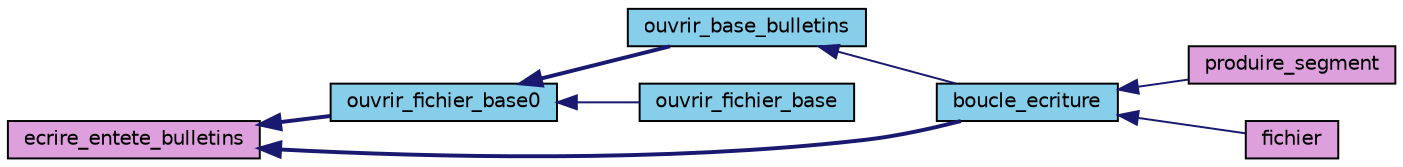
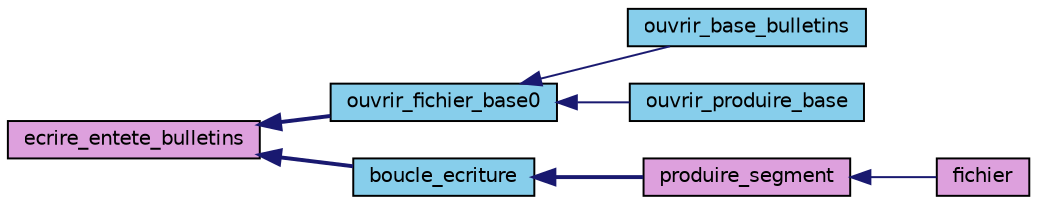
edge "ouvrir_base_bulletins" -> "ouvrir_fichier_base0": style bold -> solid
edge "boucle_ecriture" -> "ouvrir_base_bulletins": removed
edge "produire_segment" -> "boucle_ecriture": style solid -> bold
node "ouvrir_fichier_base": label "ouvrir_fichier_base" -> "ouvrir_produire_base"
edge "fichier" -> "boucle_ecriture": now "fichier" -> "produire_segment"
